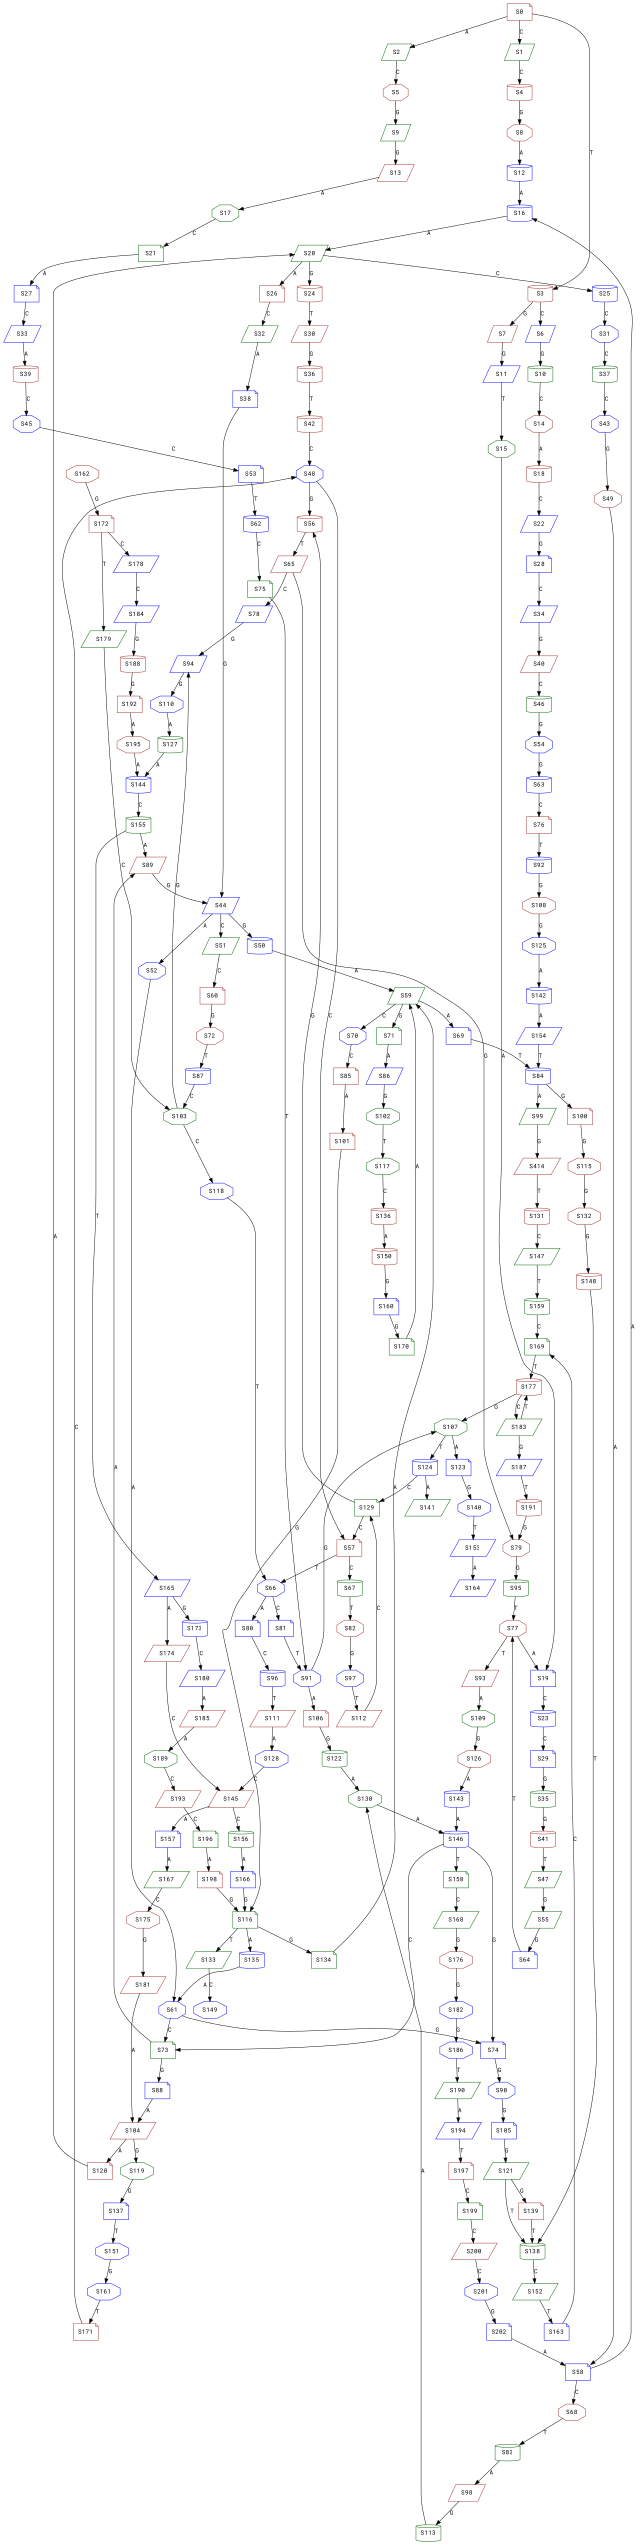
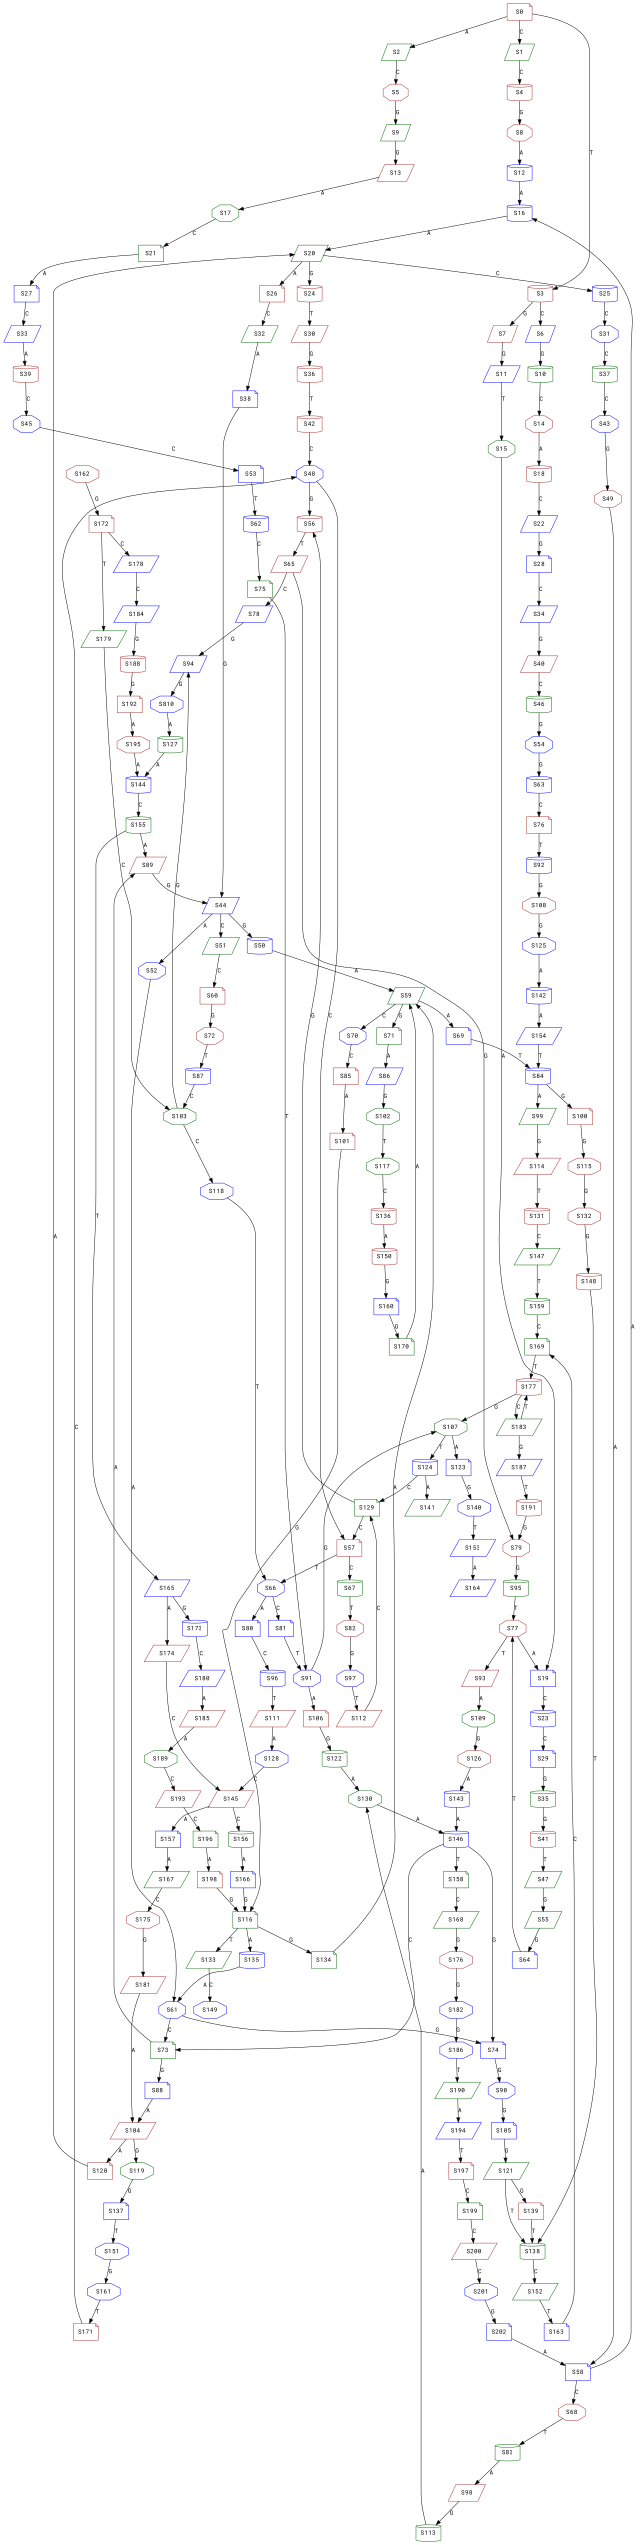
node "S110": label "S110" -> "S810"
node "S414": label "S414" -> "S114"
